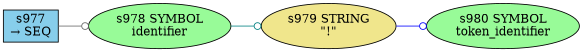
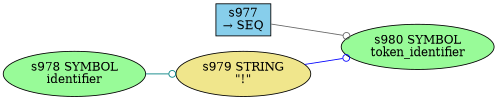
edge "s977 → SEQ" -> "s978 SYMBOL identifier": now "s977 → SEQ" -> "s980 SYMBOL token_identifier"
